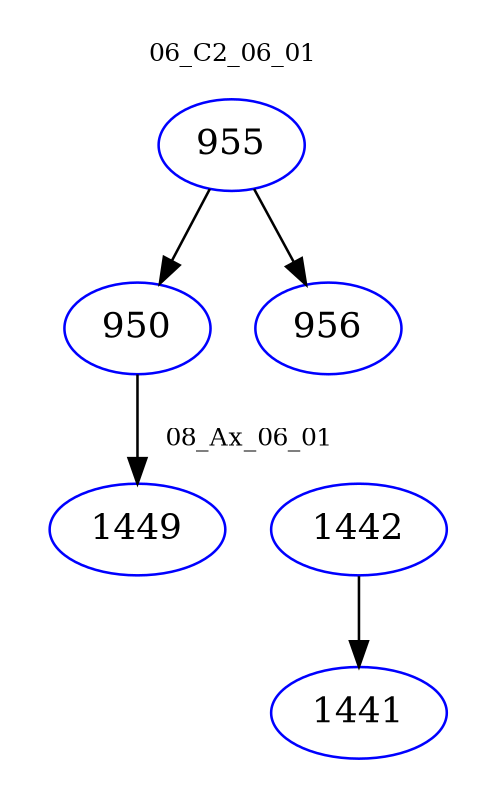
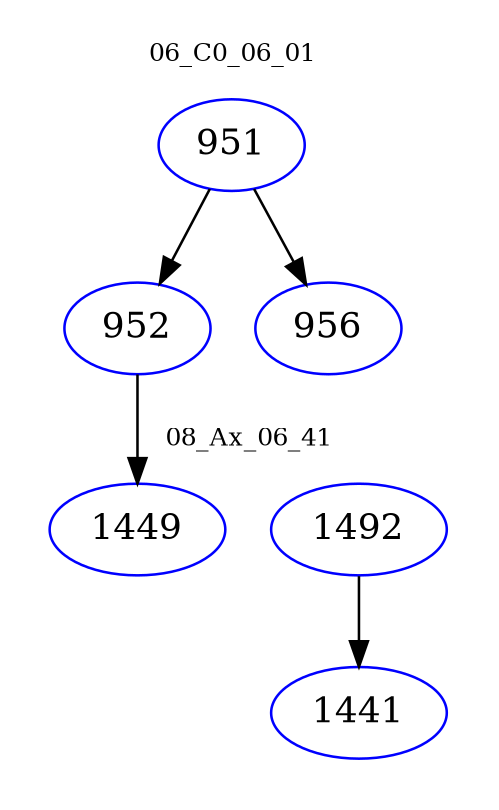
cluster "06_C2_06_01": label "06_C2_06_01" -> "06_C0_06_01"
node "955": label "955" -> "951"
node "950": label "950" -> "952"
cluster "08_Ax_06_01": label "08_Ax_06_01" -> "08_Ax_06_41"
node "1442": label "1442" -> "1492"
